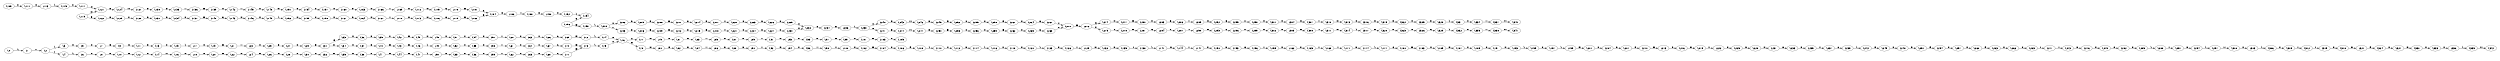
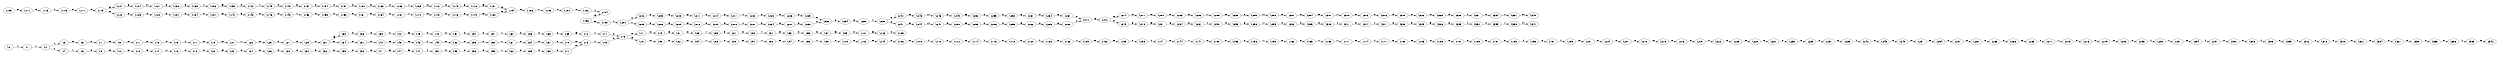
edge "S117" -> "S121": now "S117" -> "S119"
